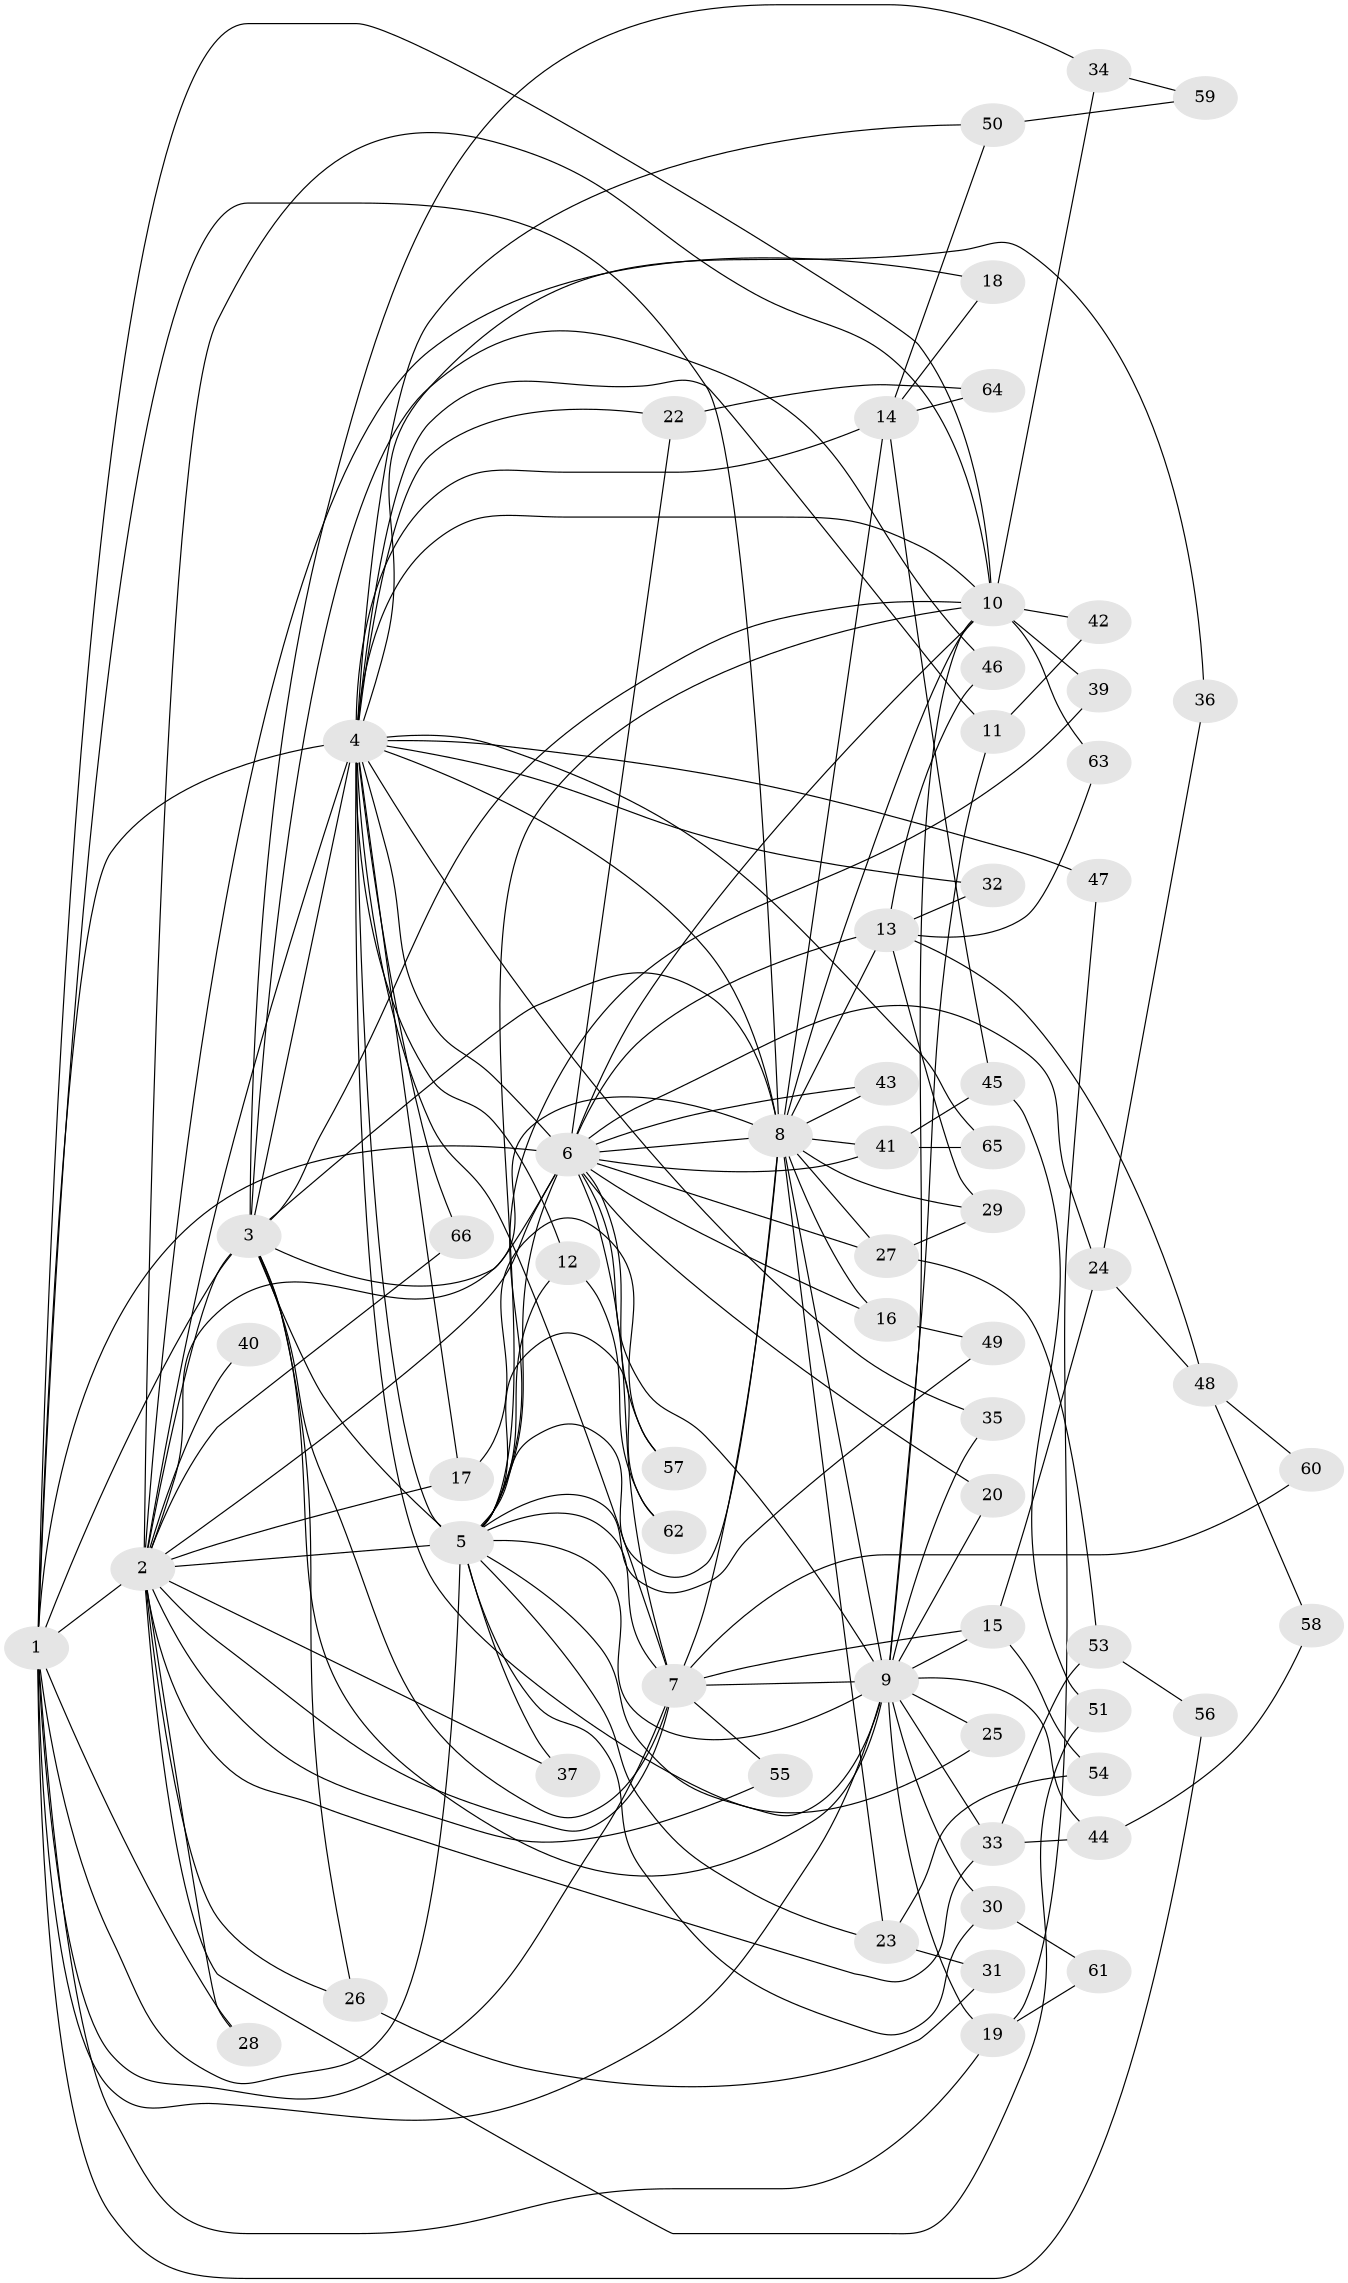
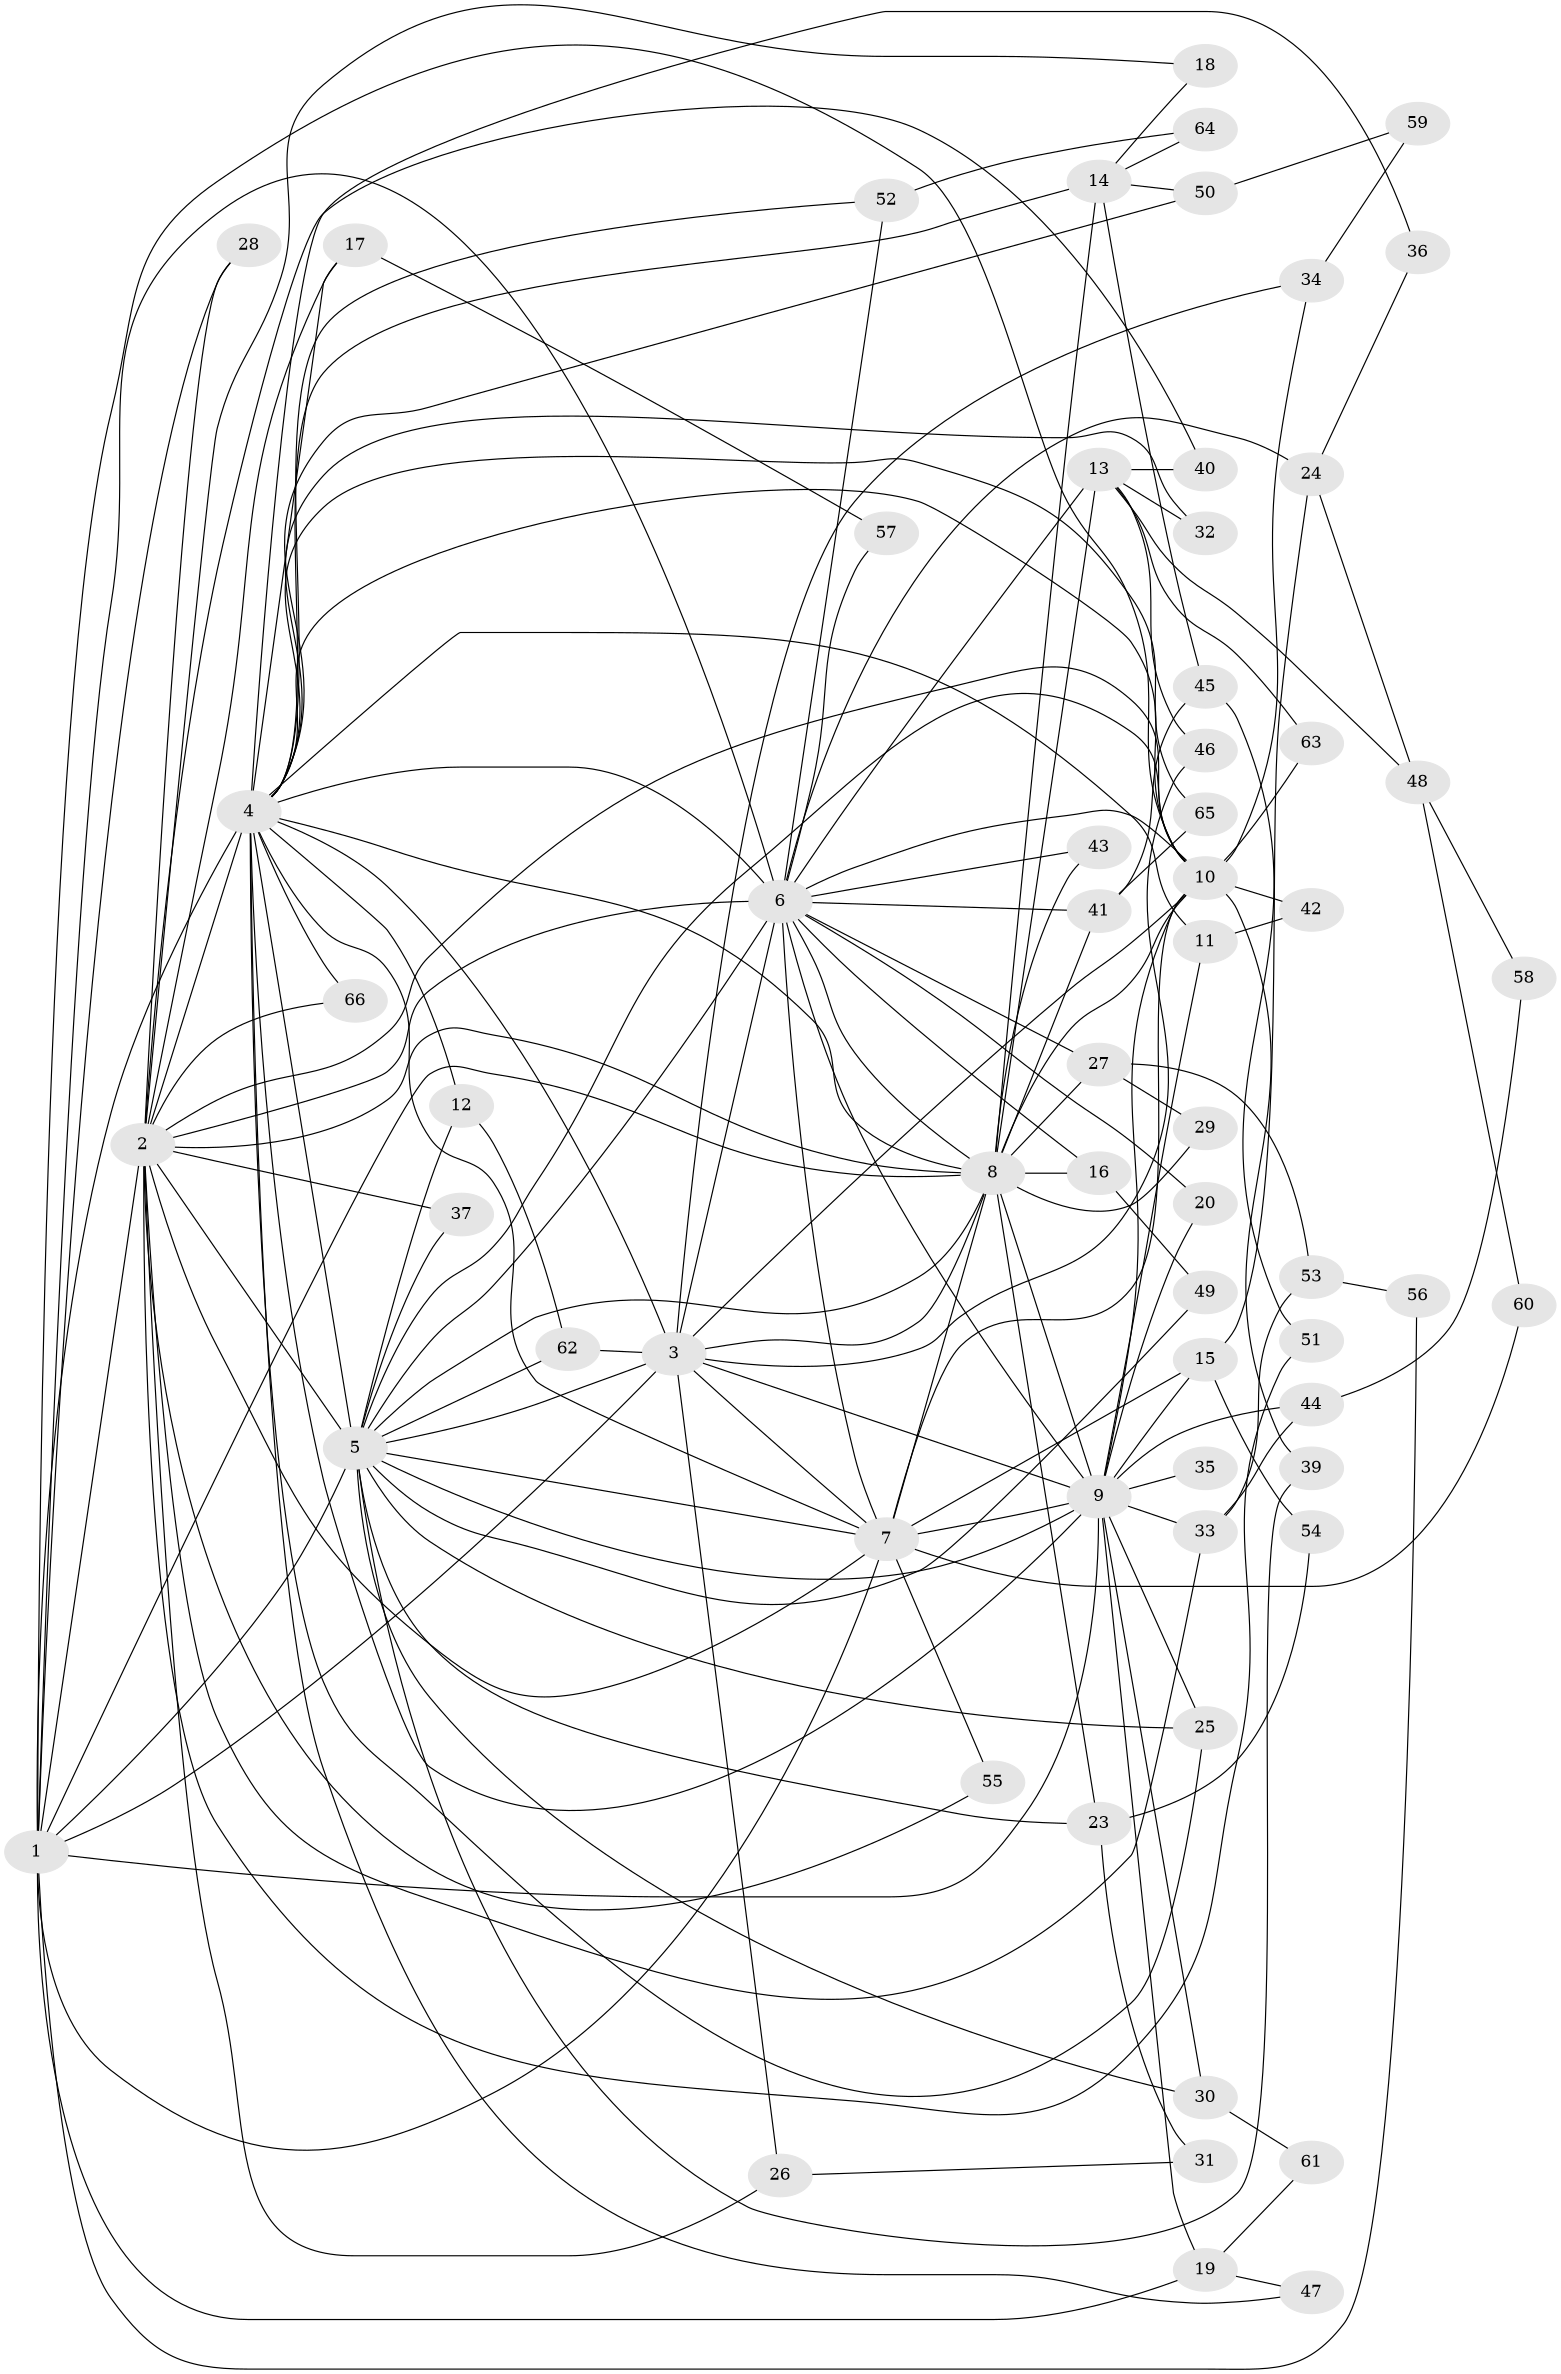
node "22": label "22" -> "52"
edge "4" -- "35": now "4" -- "25"
edge "13" -- "29": now "13" -- "40"
edge "10" -- "7": added
edge "3" -- "2": now "3" -- "62"
